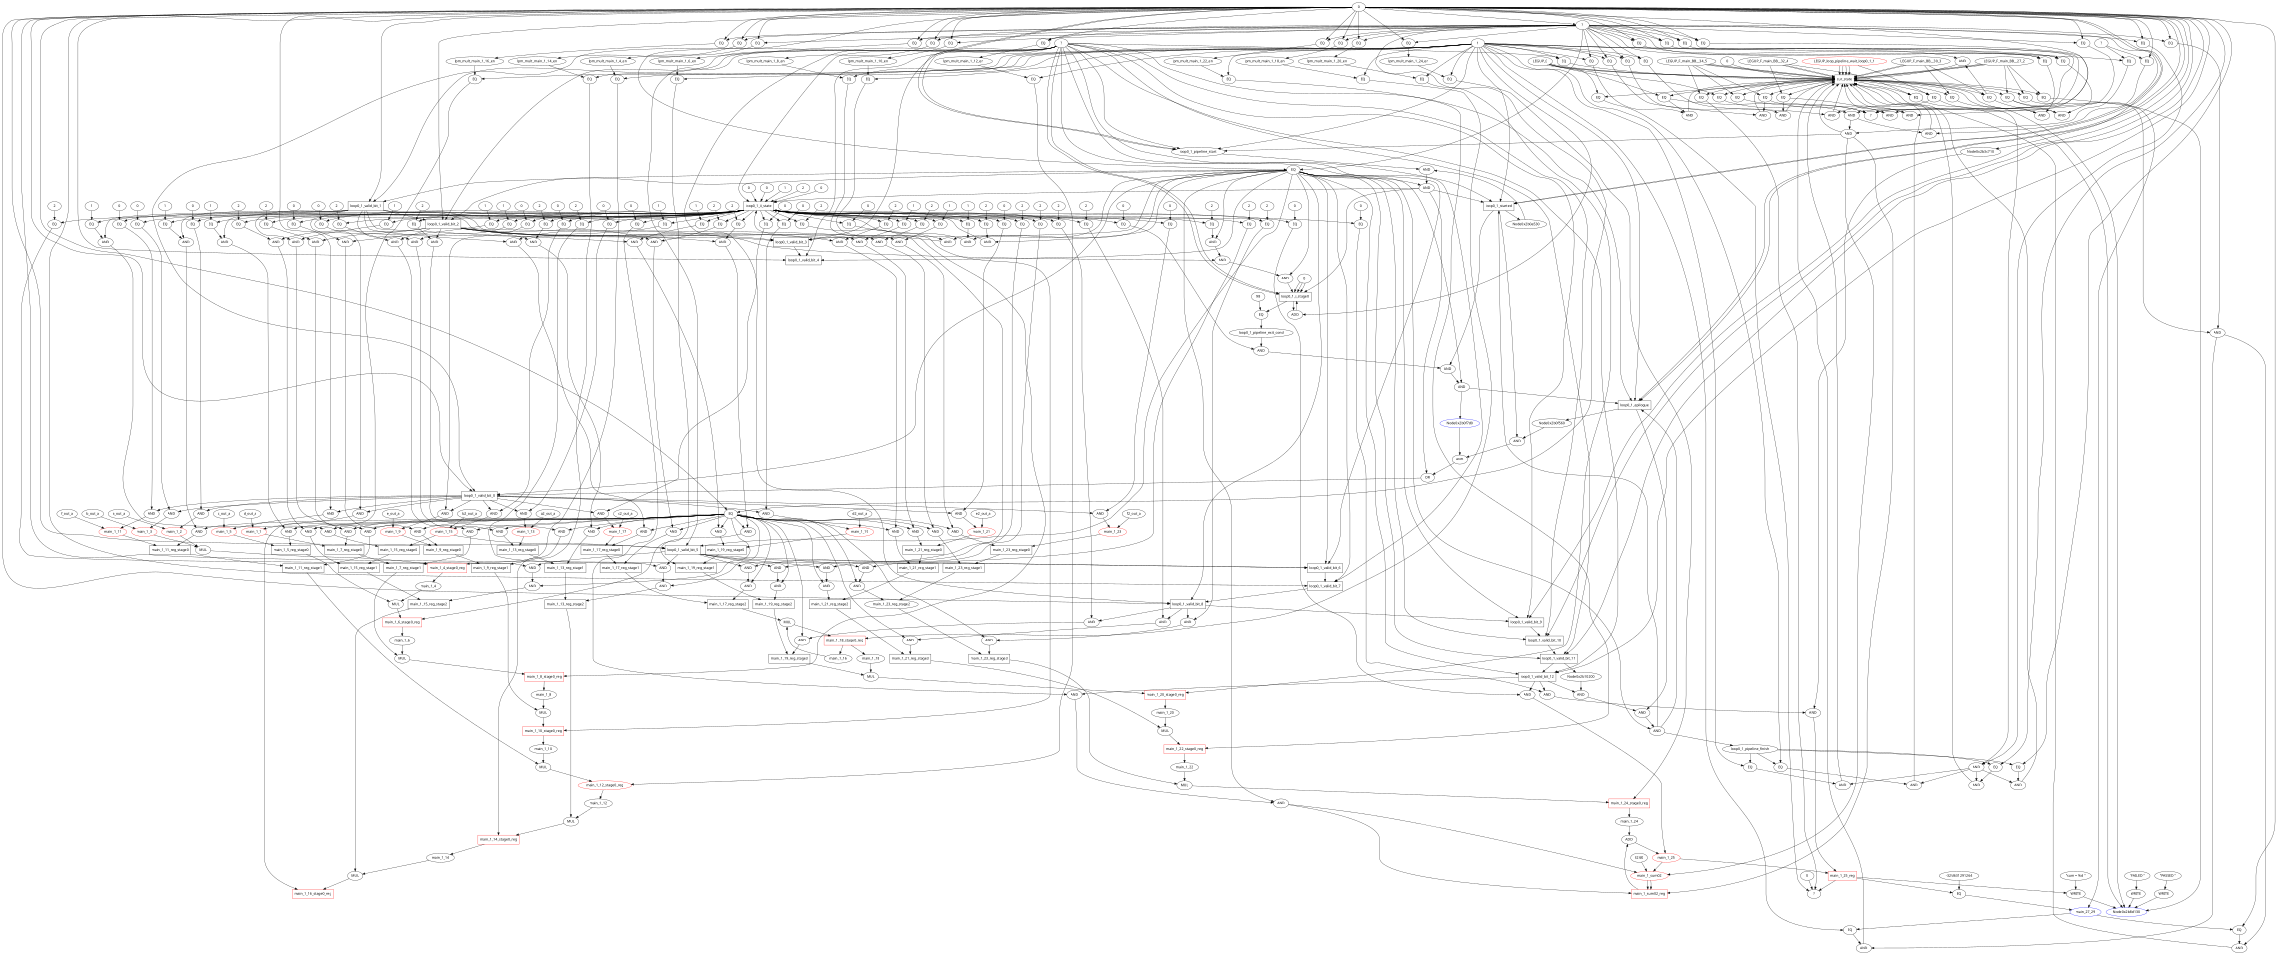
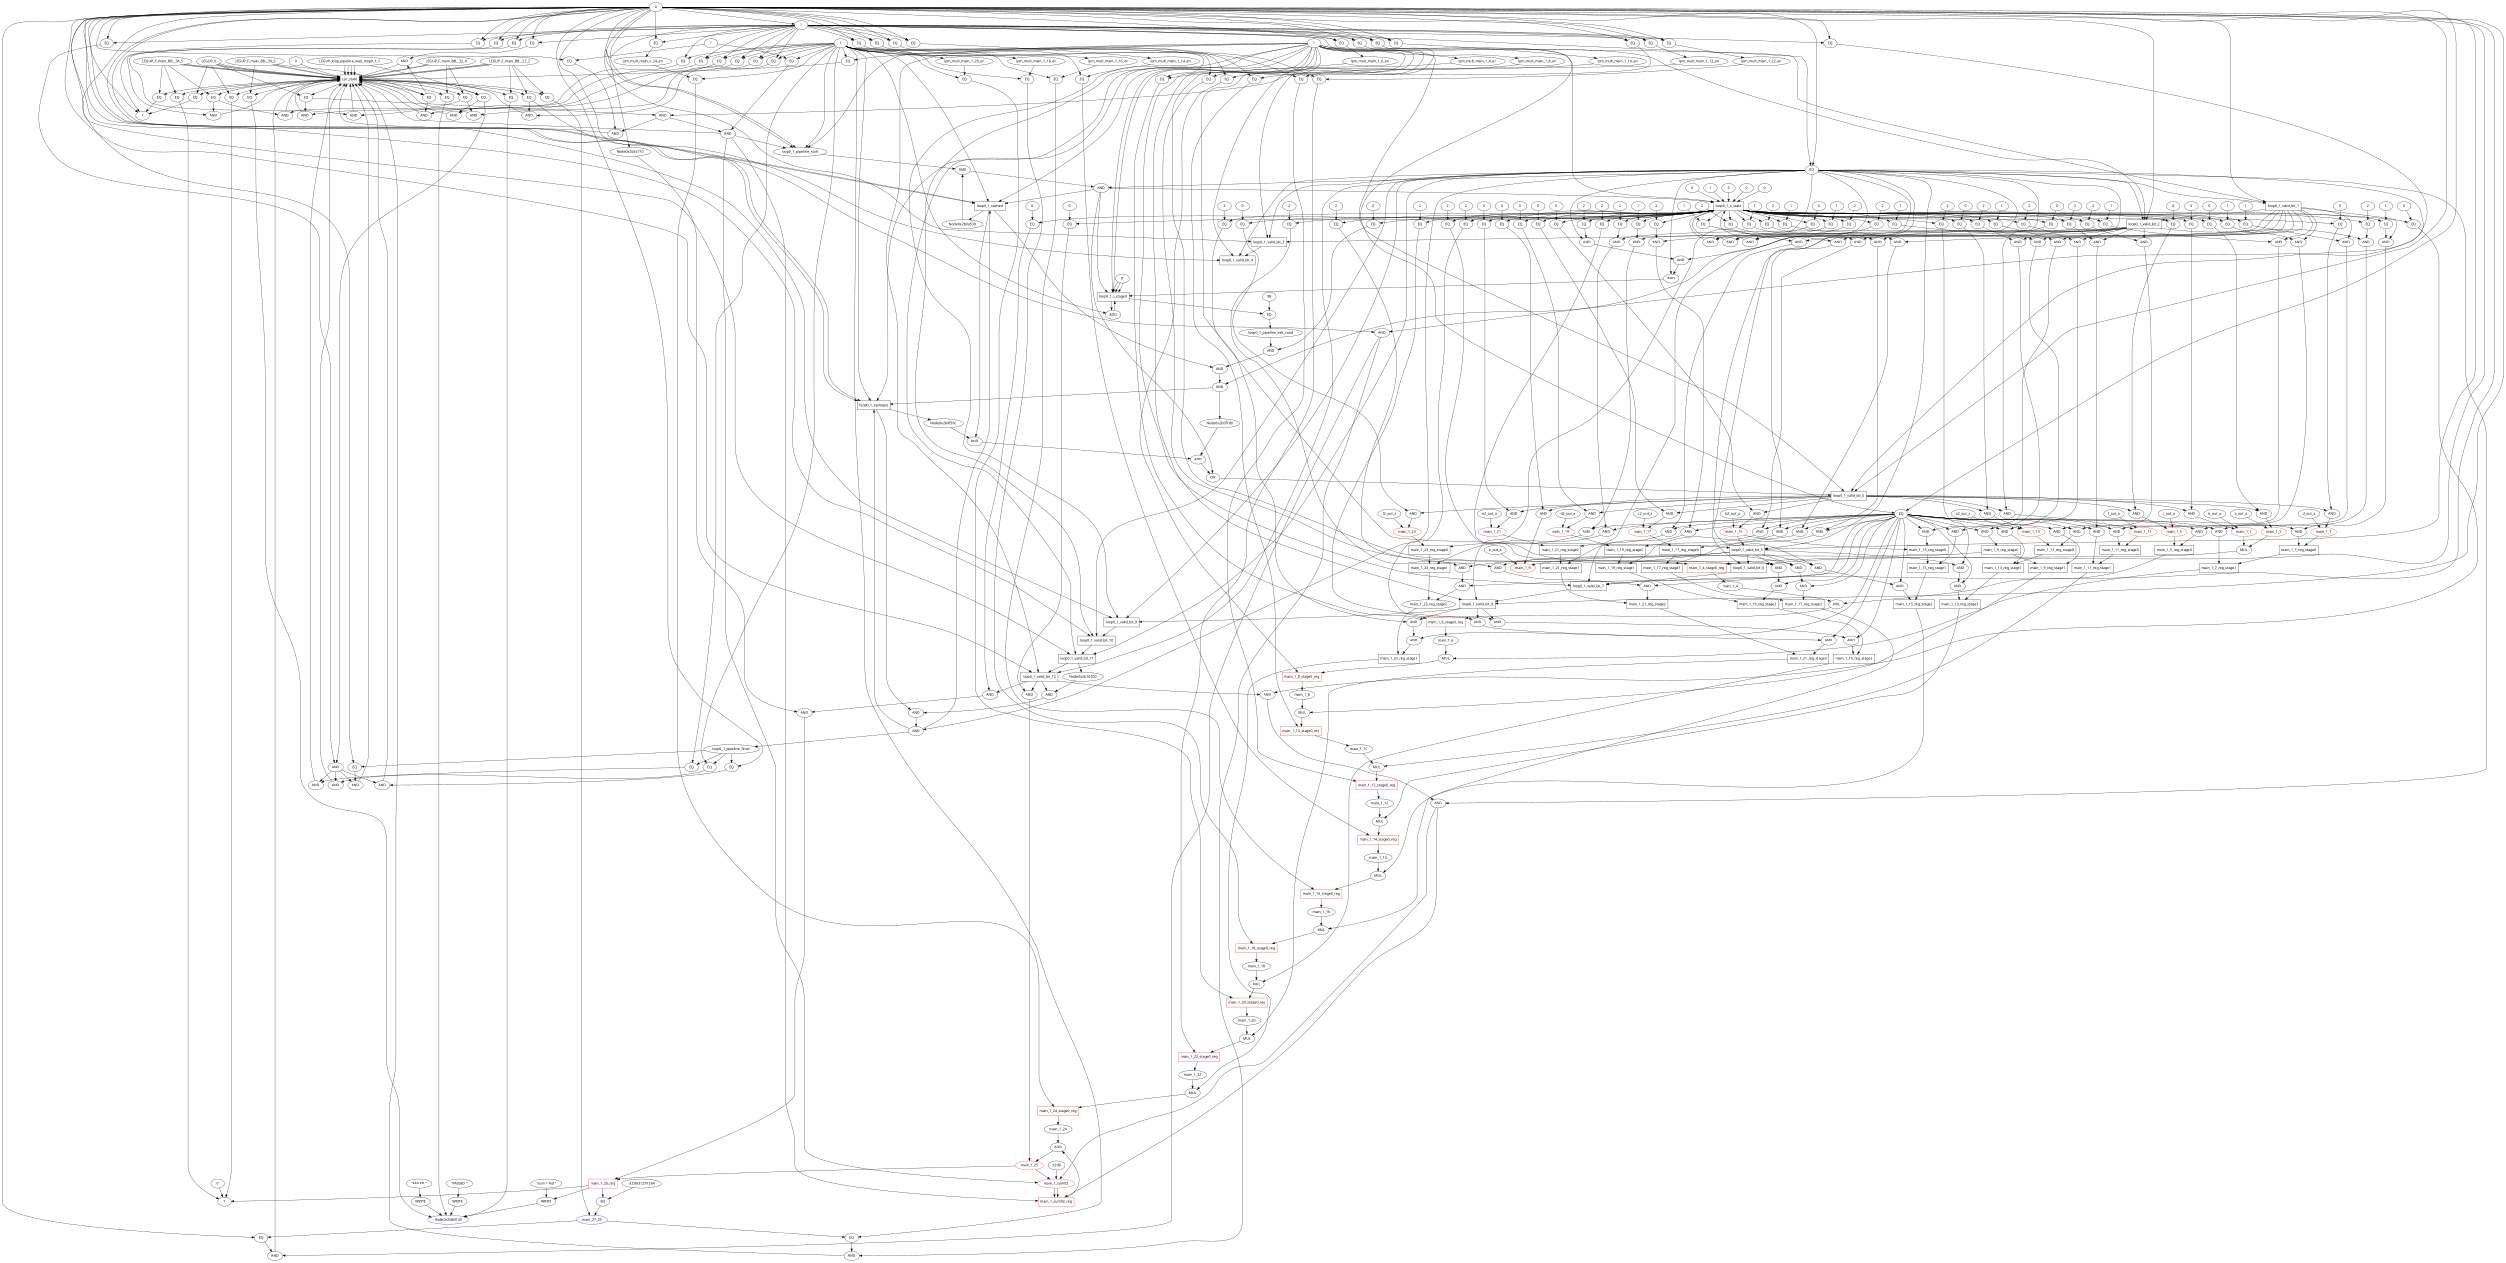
node "LEGUP_loop_pipeline_wait_loop0_1_1": color red -> black
node "Node0x2b0f7d0": color blue -> black
edge "main_1_9" -> "main_1_9_reg_stage0": reversed
edge "main_1_18_stage0_reg" -> "main_1_16": now "main_1_16_stage0_reg" -> "main_1_16"
node "main_1_12_stage0_reg": shape ellipse -> box
